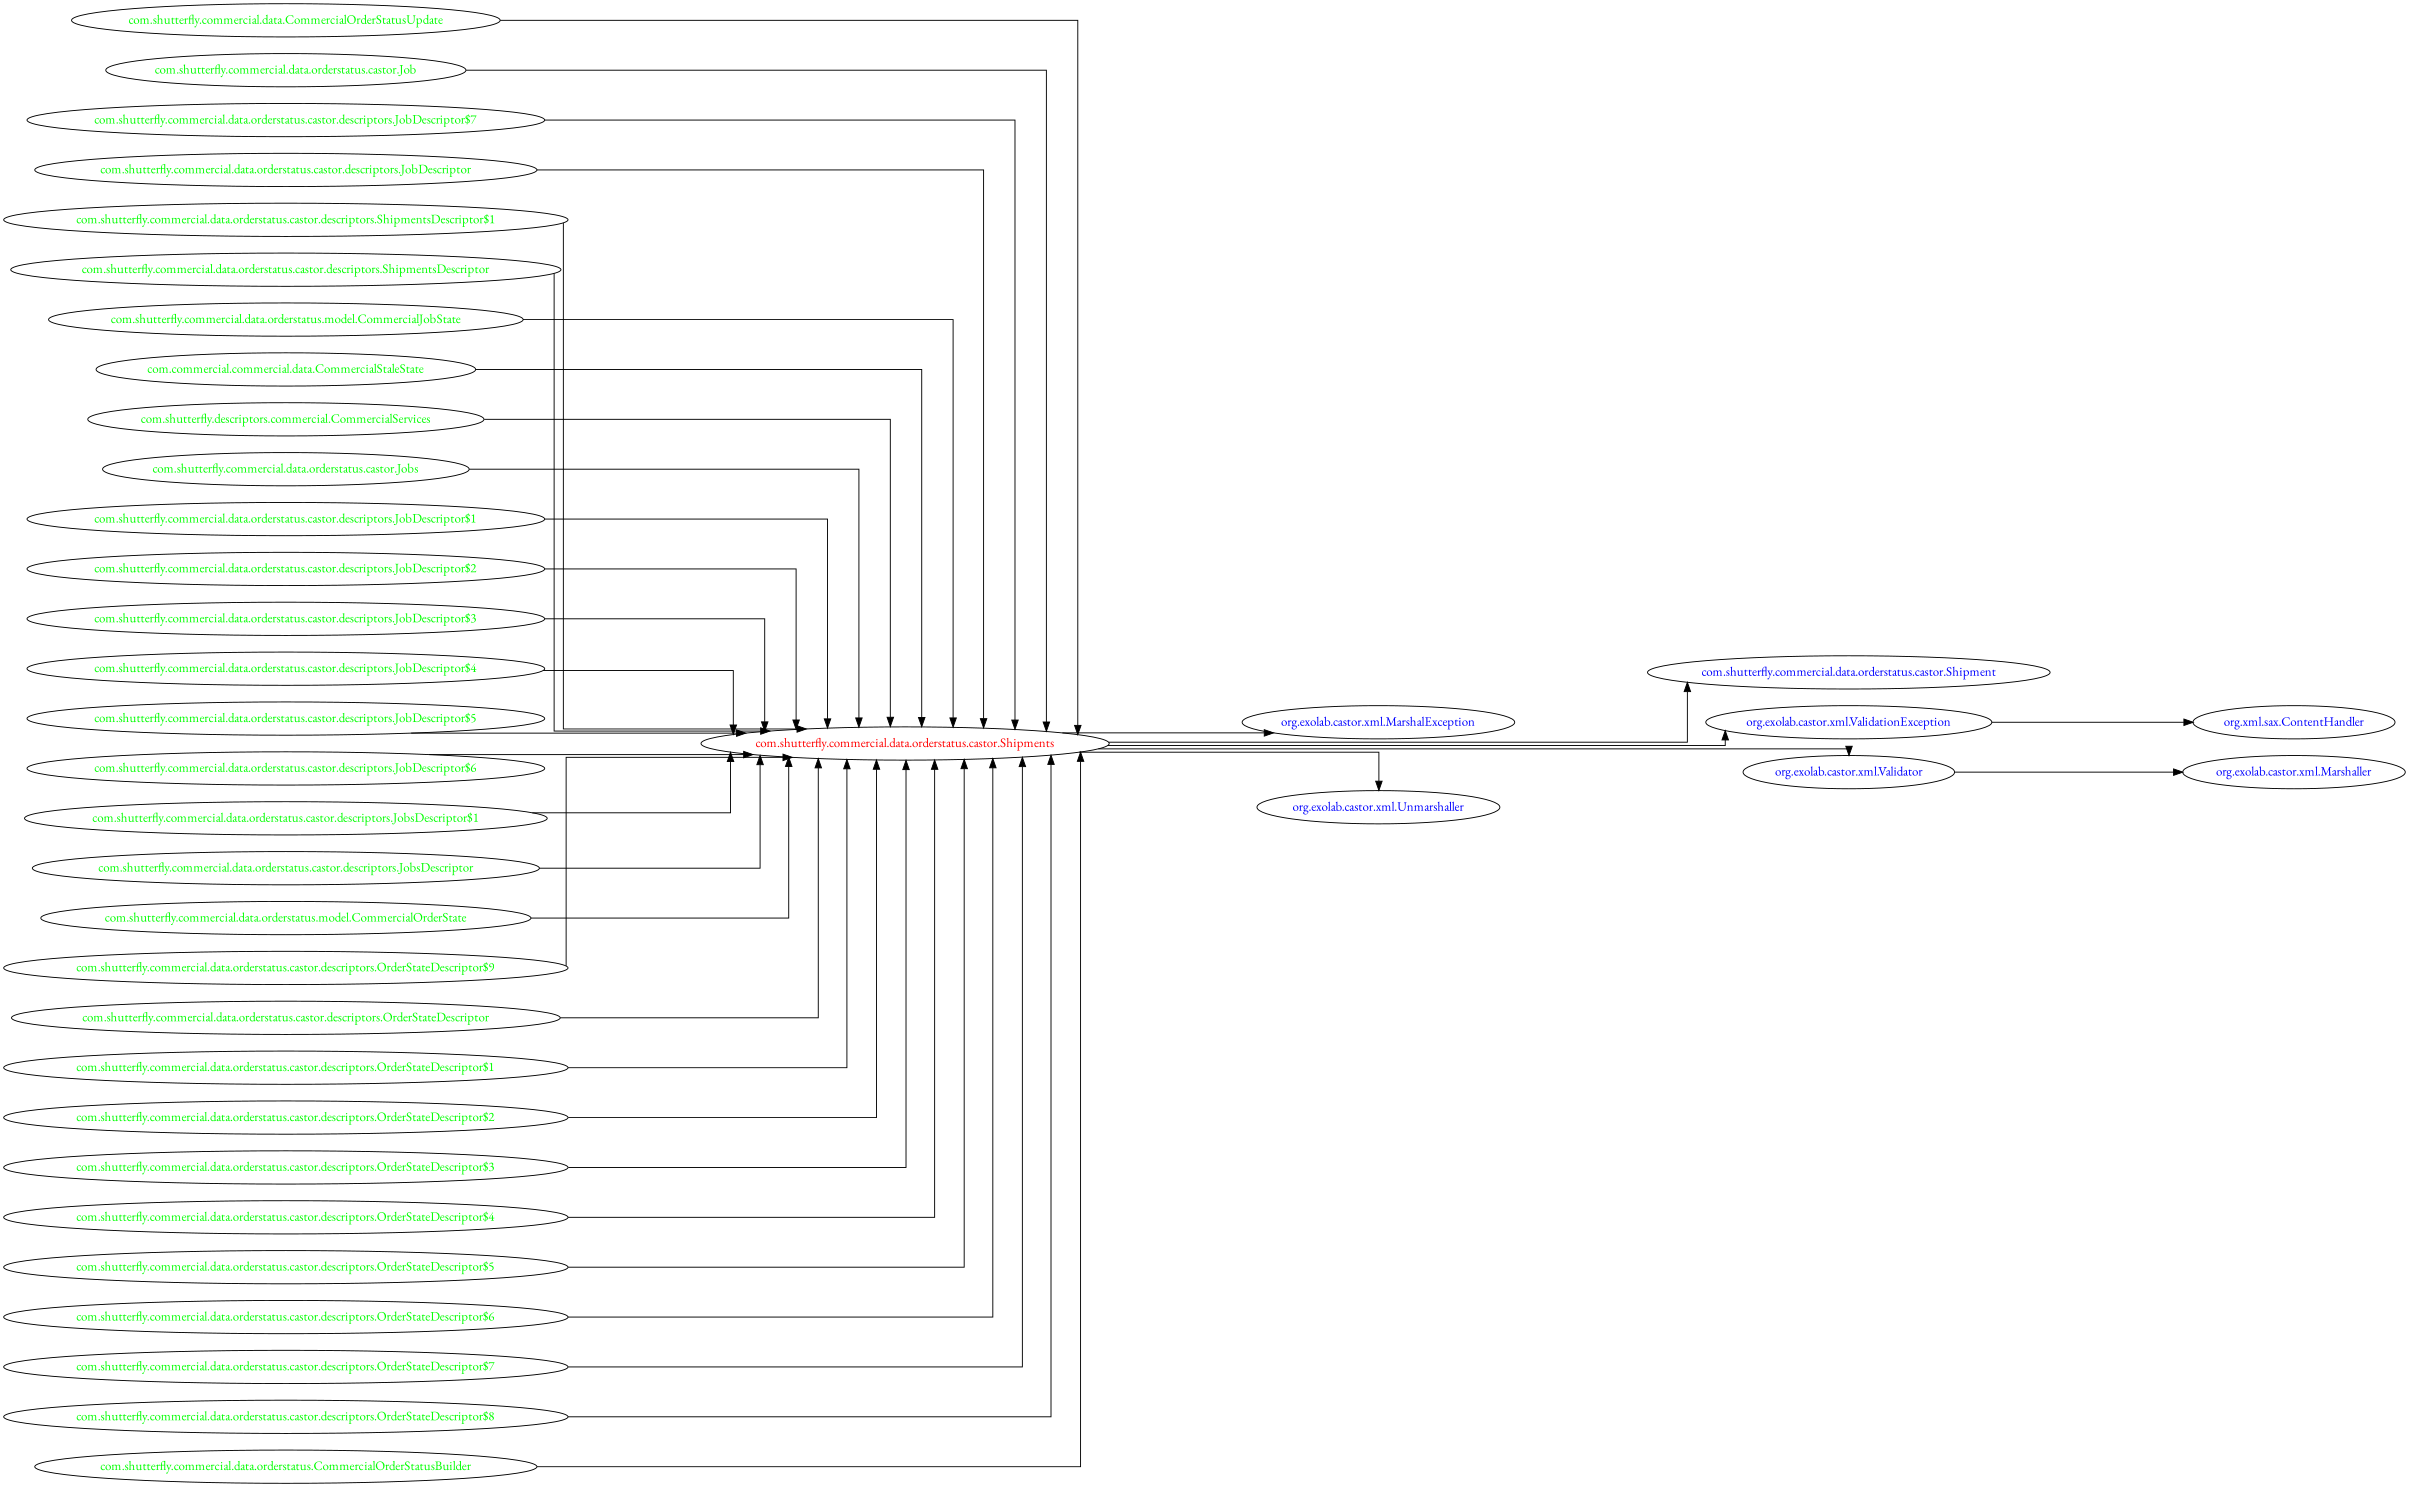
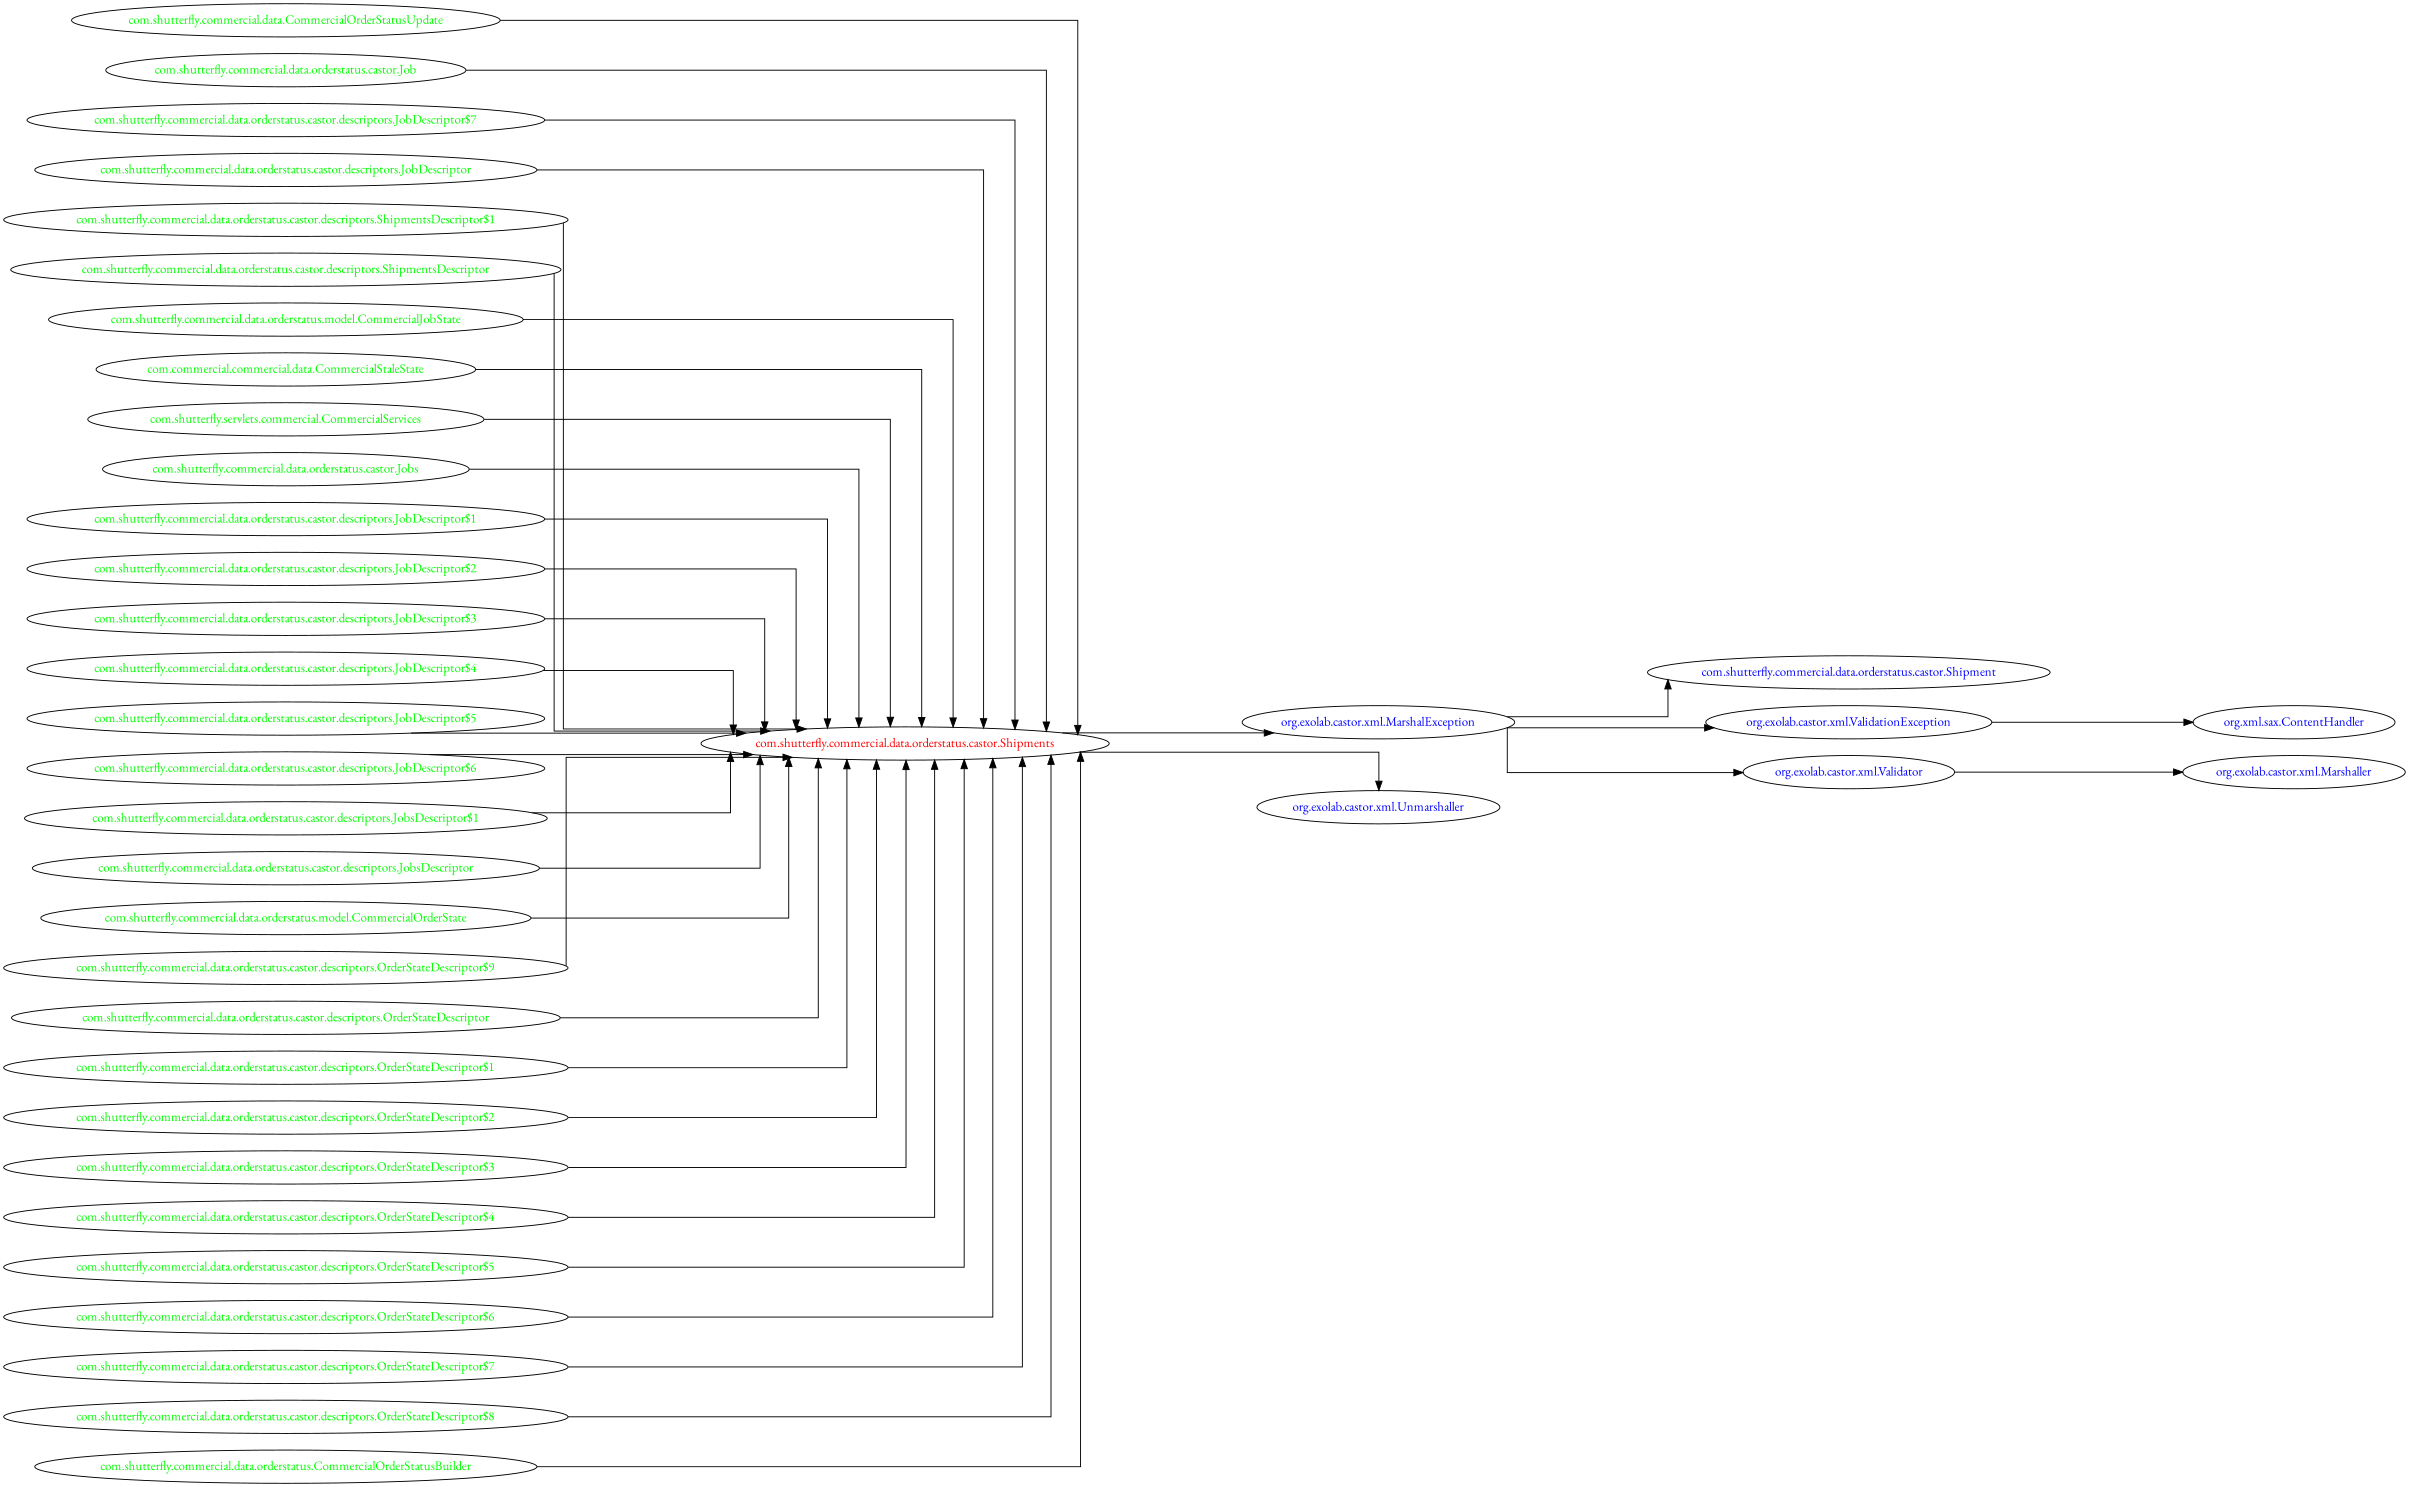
node "com.shutterfly.descriptors.commercial.CommercialServices": label "com.shutterfly.descriptors.commercial.CommercialServices" -> "com.shutterfly.servlets.commercial.CommercialServices"
edge "com.shutterfly.commercial.data.orderstatus.castor.Shipments" -> "com.shutterfly.commercial.data.orderstatus.castor.Shipment": now "org.exolab.castor.xml.MarshalException" -> "com.shutterfly.commercial.data.orderstatus.castor.Shipment"
edge "com.shutterfly.commercial.data.orderstatus.castor.Shipments" -> "org.exolab.castor.xml.ValidationException": now "org.exolab.castor.xml.MarshalException" -> "org.exolab.castor.xml.ValidationException"
edge "com.shutterfly.commercial.data.orderstatus.castor.Shipments" -> "org.exolab.castor.xml.Validator": now "org.exolab.castor.xml.MarshalException" -> "org.exolab.castor.xml.Validator"
